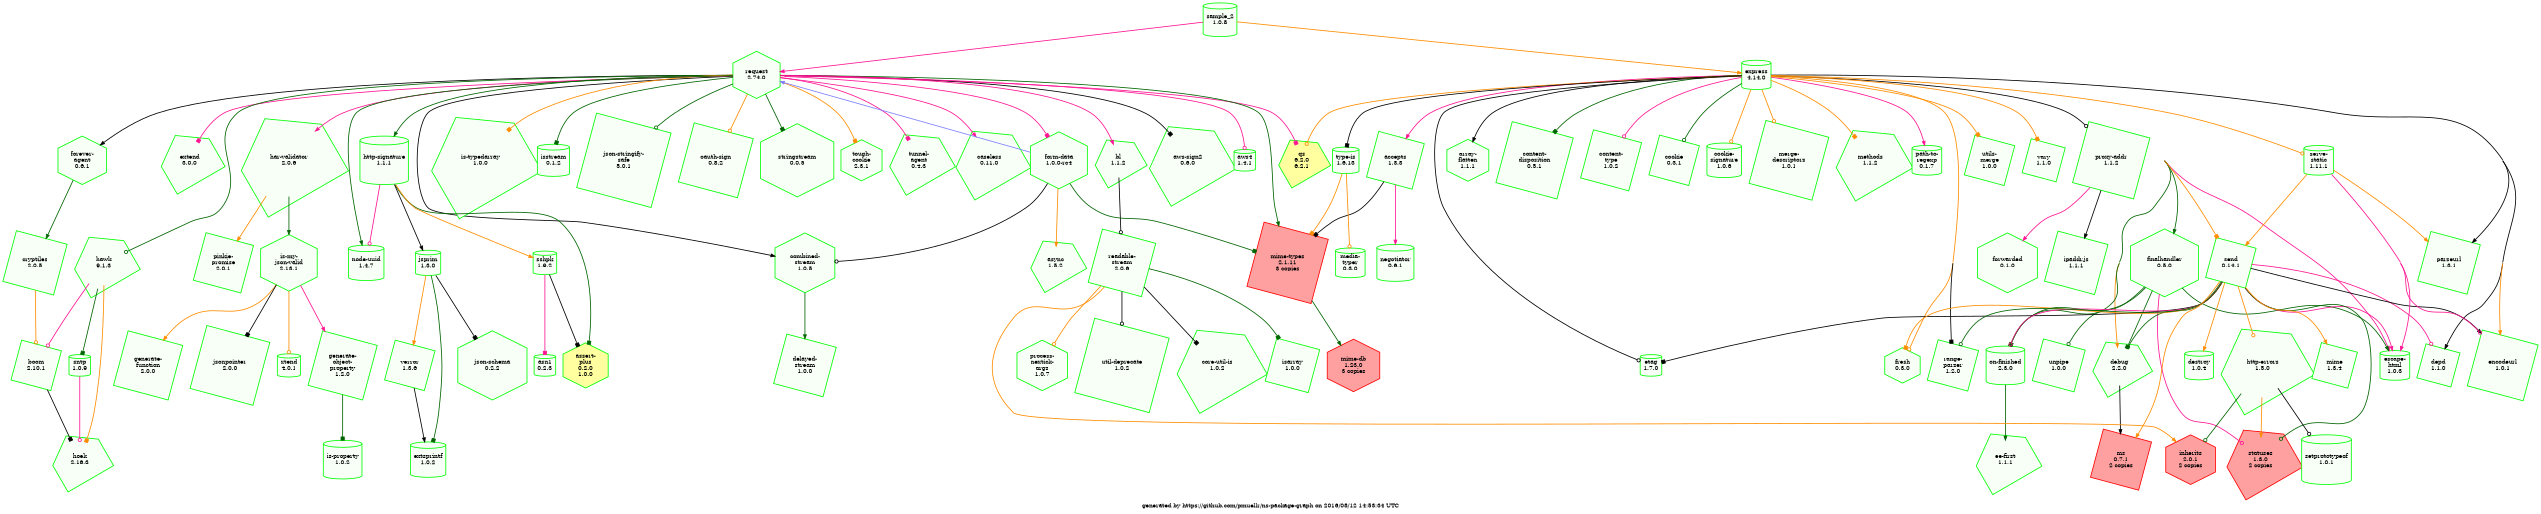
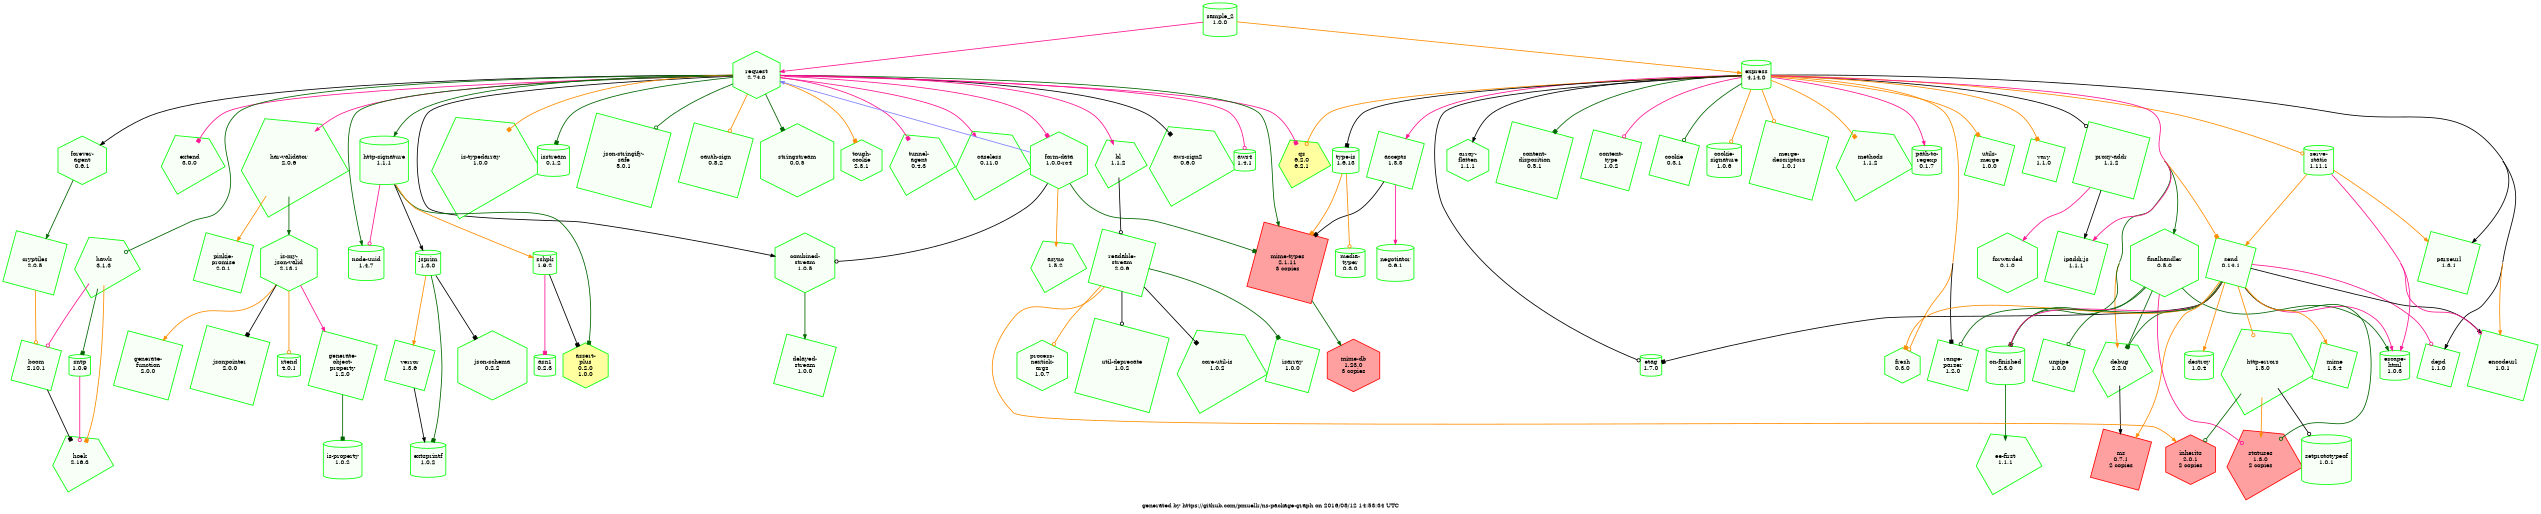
node "sample_2 1.0.8": label "sample_2 1.0.8" -> "sample_2 1.0.0"
edge "express 4.14.0" -> "escape- html 1.0.3": now "express 4.14.0" -> "ipaddr.js 1.1.1"
node "hawk 9.1.3": label "hawk 9.1.3" -> "hawk 3.1.3"
